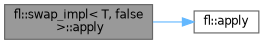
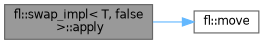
node "fl::apply": label "fl::apply" -> "fl::move"
